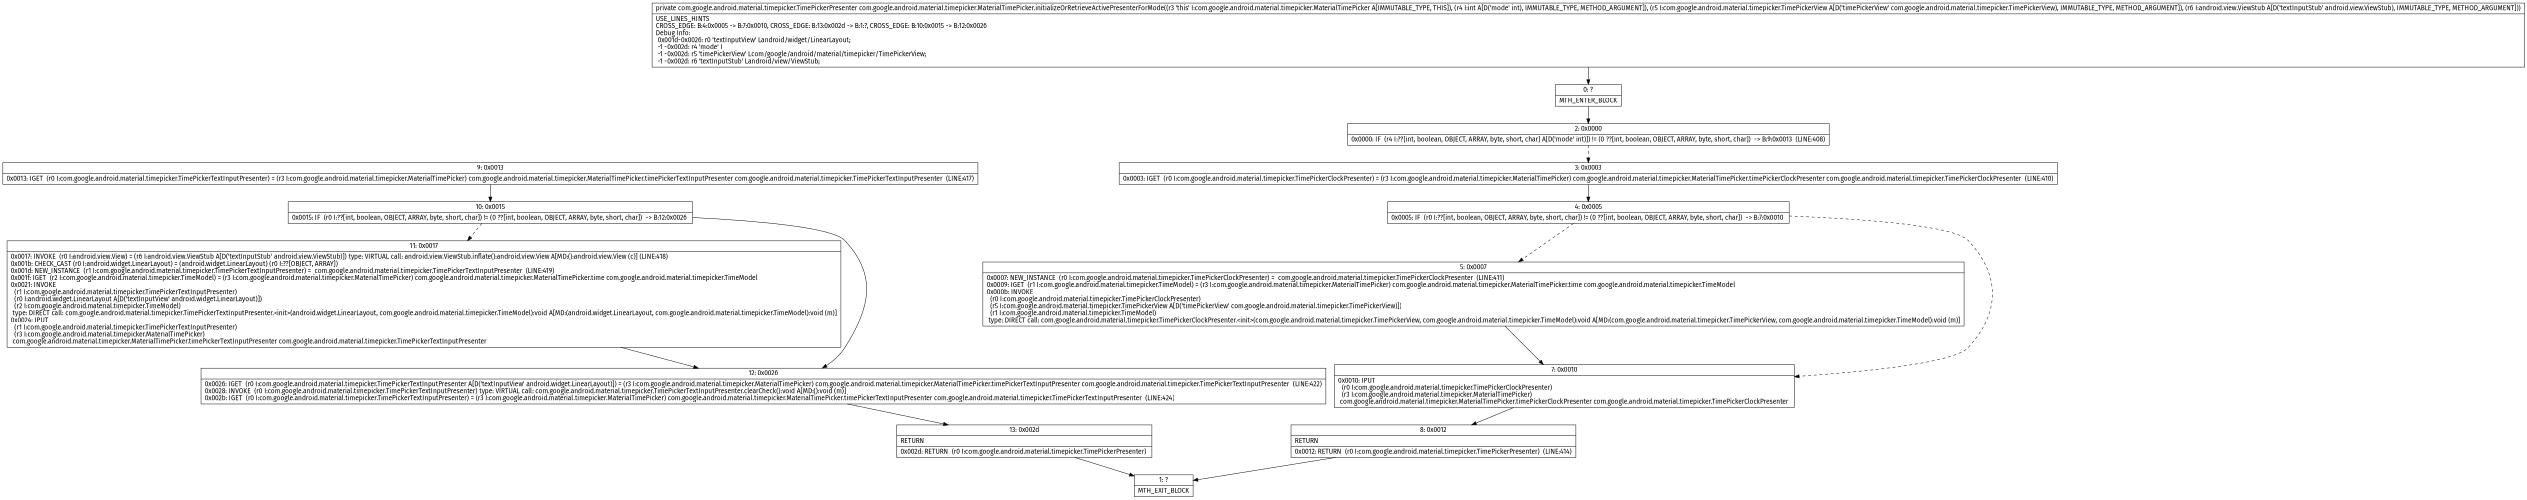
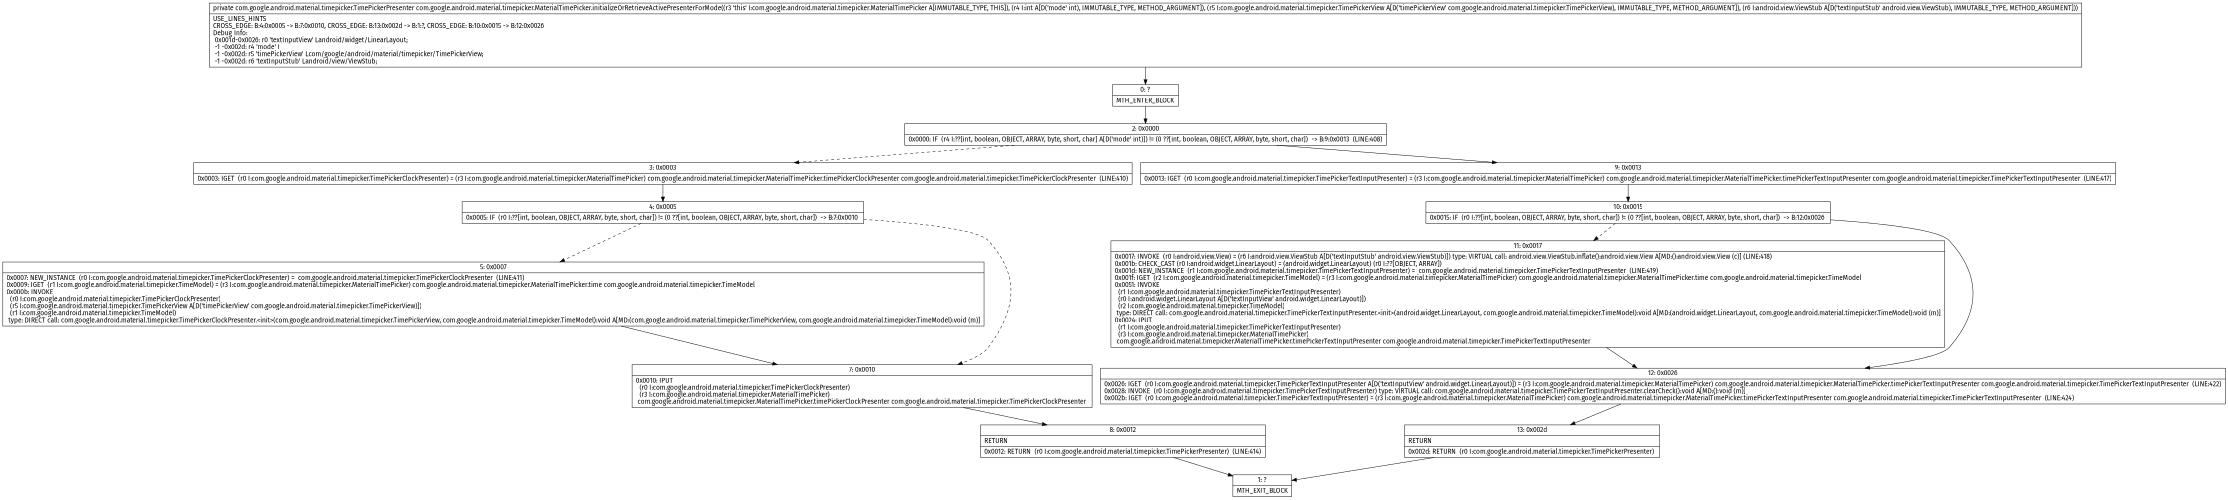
edge "2: 0x0000" -> "9: 0x0013": added
node "11: 0x0017": text "0x0021: INVOKE" -> "0x0051: INVOKE"
